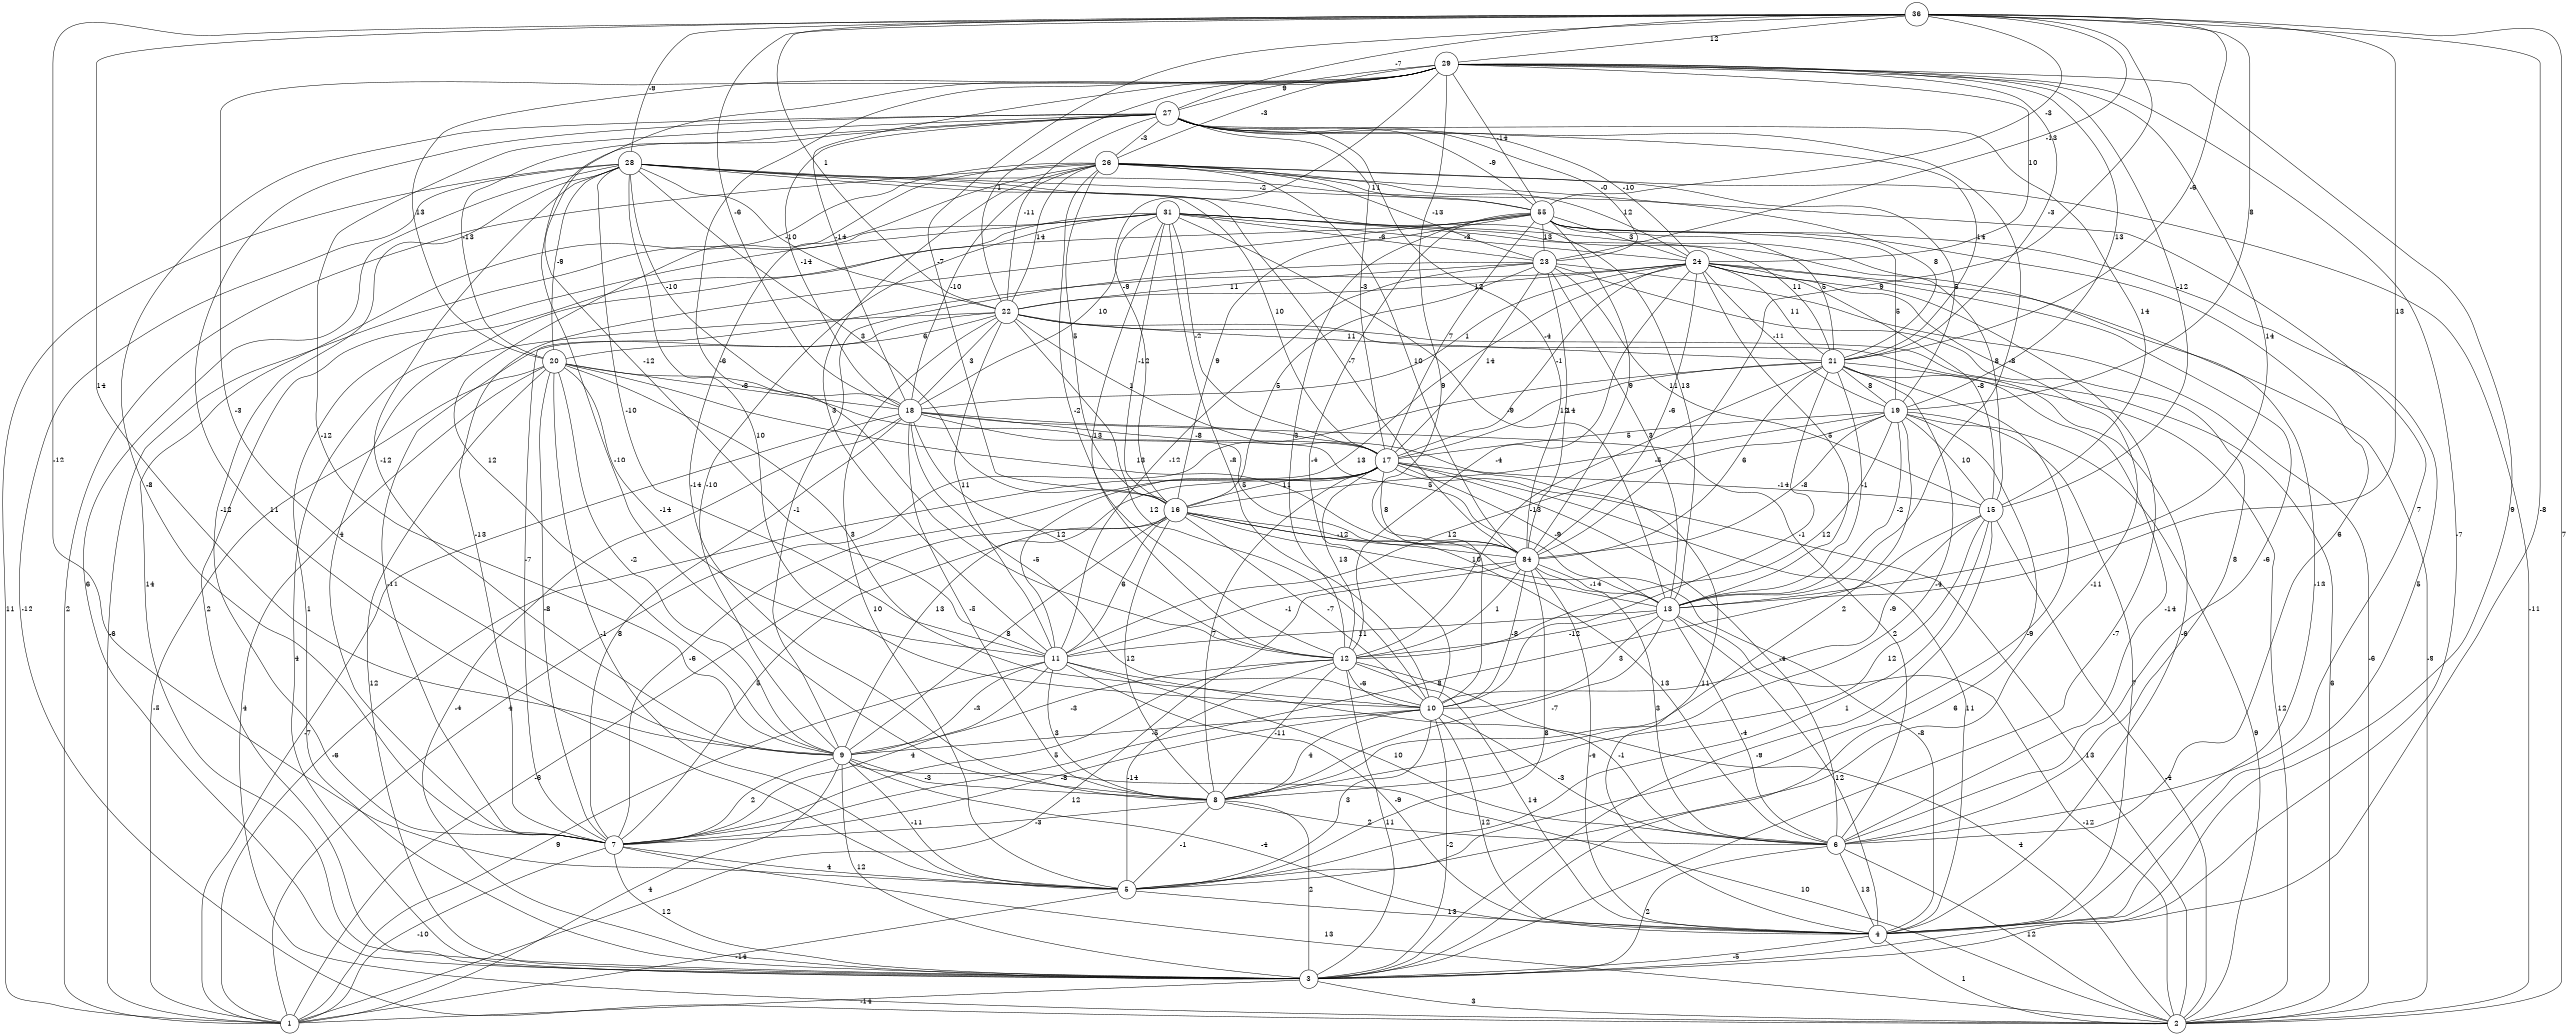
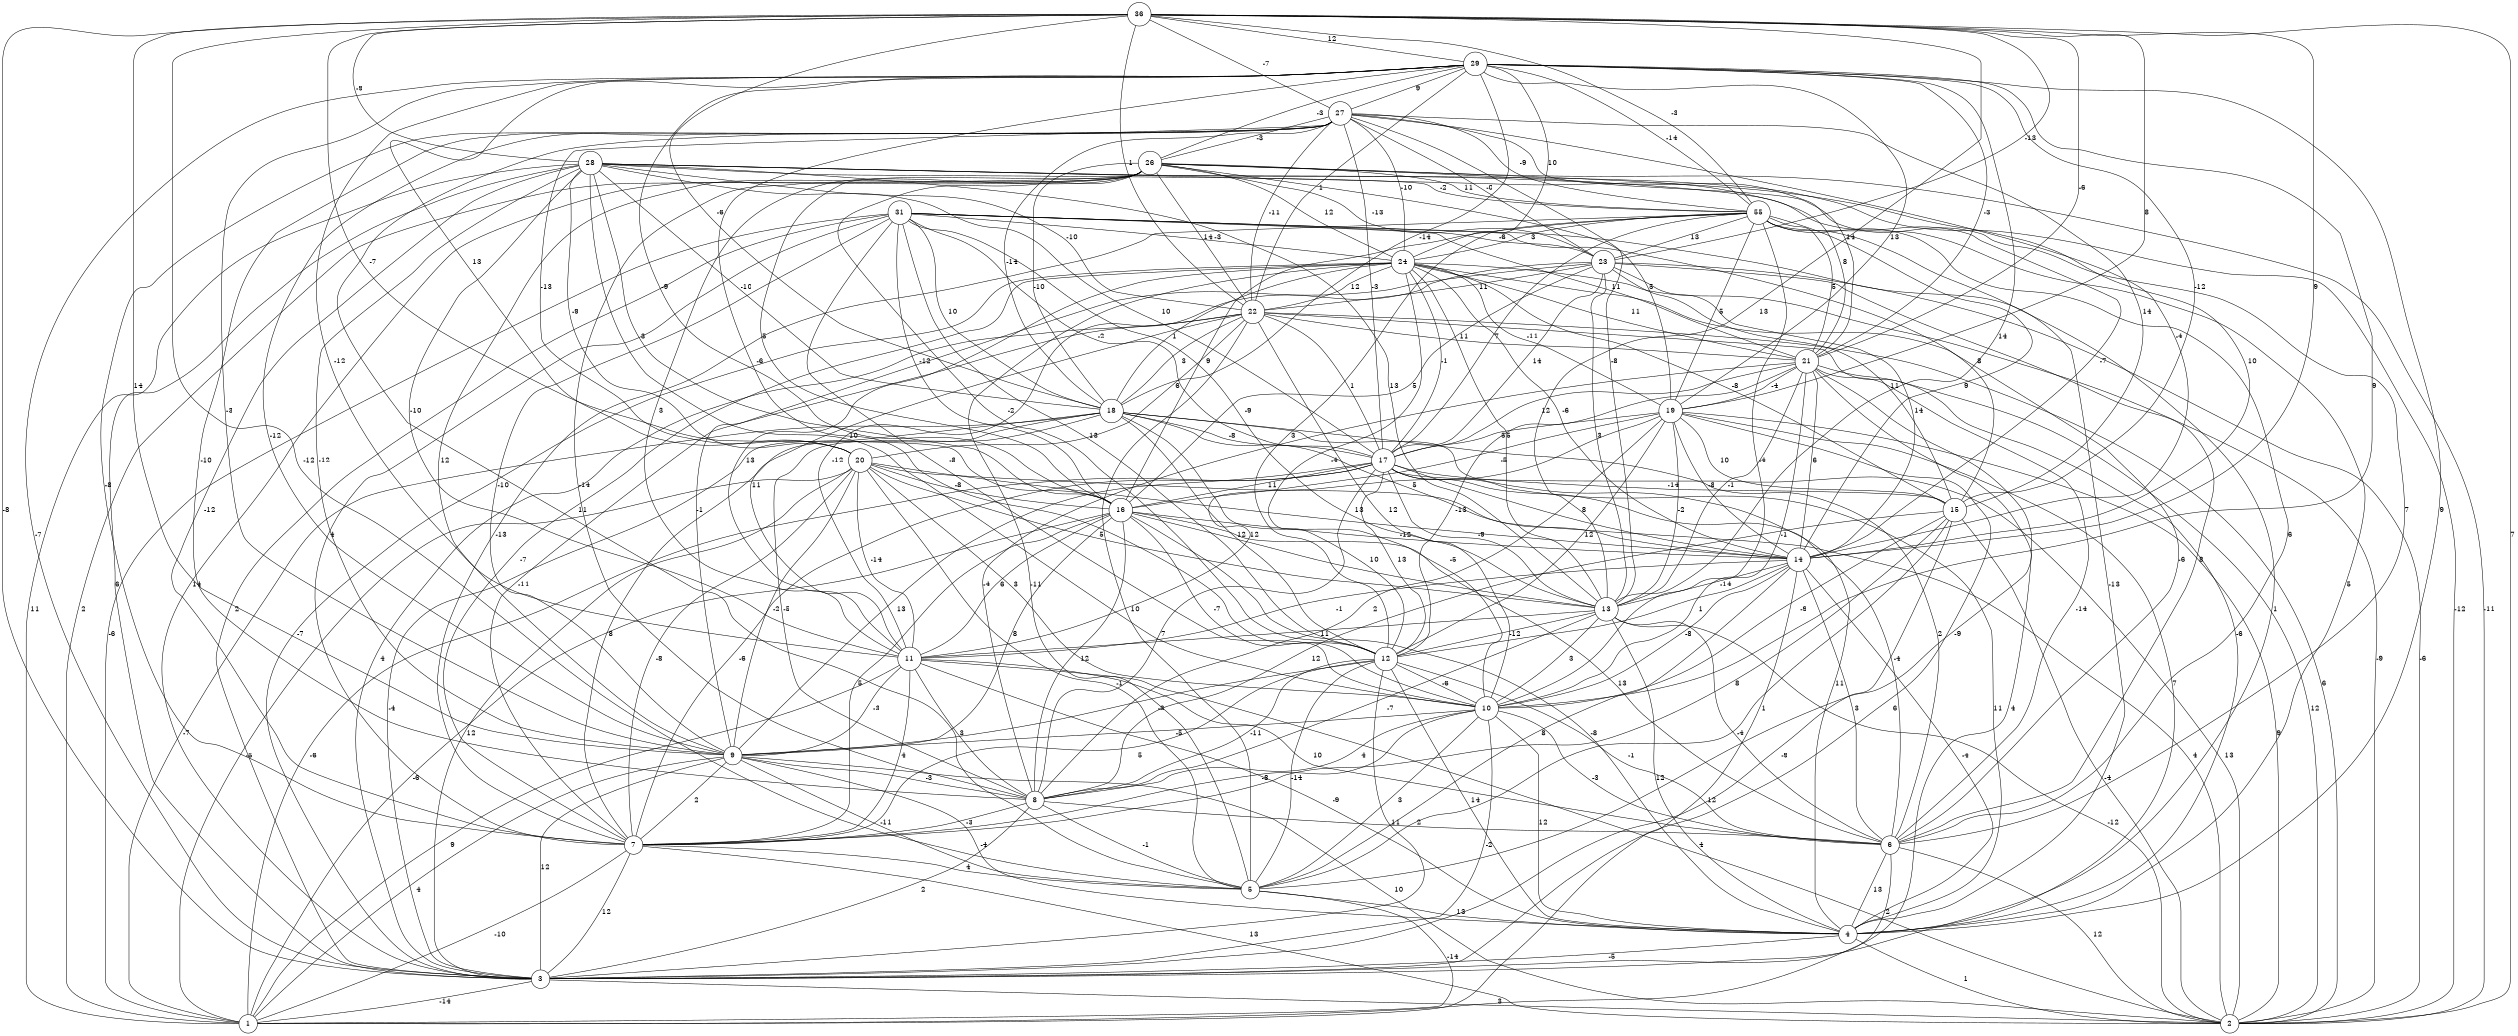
edge "21" -- "19": label "8" -> "-4"
edge "20" -- "18": now "20" -- "16"
node "84": label "84" -> "14"
